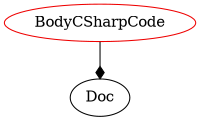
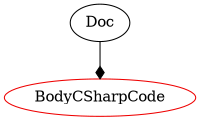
edge "BodyCSharpCode" -> "Doc": reversed
